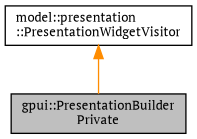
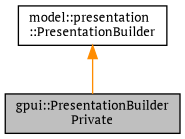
node "model::presentation ::PresentationWidgetVisitor": label "model::presentation ::PresentationWidgetVisitor" -> "model::presentation ::PresentationBuilder"
